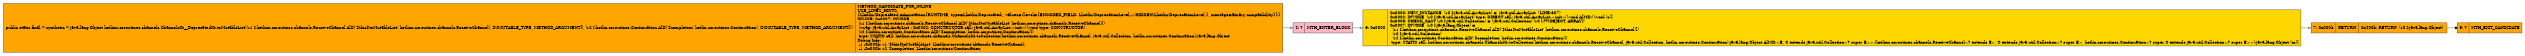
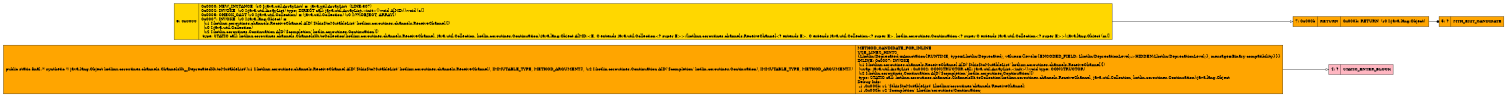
node "4: ?": text "MTH_ENTER_BLOCK" -> "STATIC_ENTER_BLOCK"
edge "4: ?" -> "6: 0x0000": removed
node "7: 0x000b": text "0x400b: RETURN  (r0 I:java.lang.Object)" -> "0x000b: RETURN  (r0 I:java.lang.Object)"
